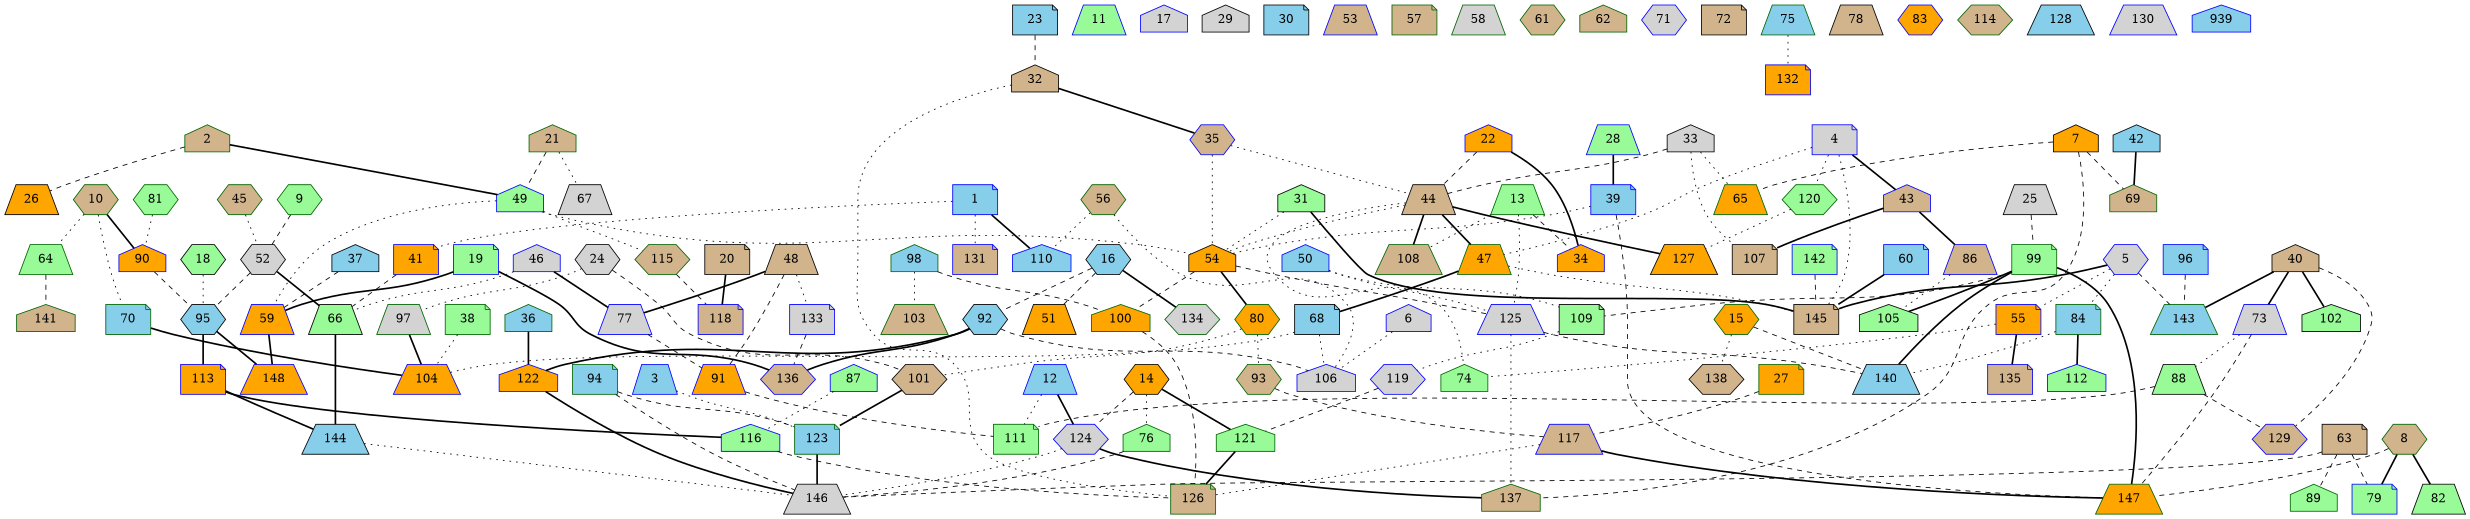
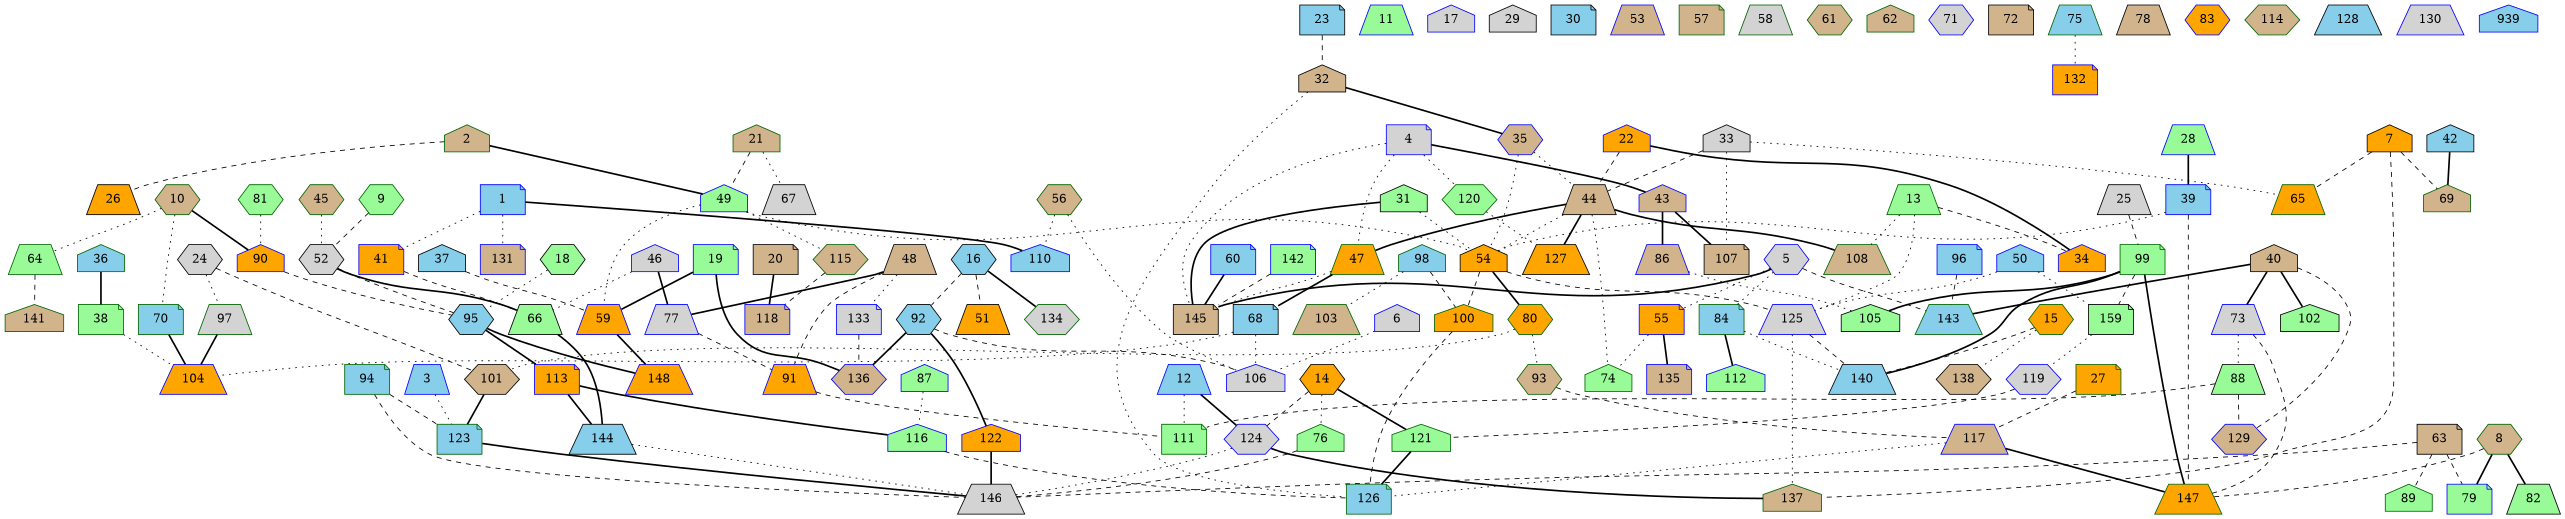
node "109": label "109" -> "159"
edge "36" -- "122": now "36" -- "38"
node "126": fillcolor tan -> skyblue
